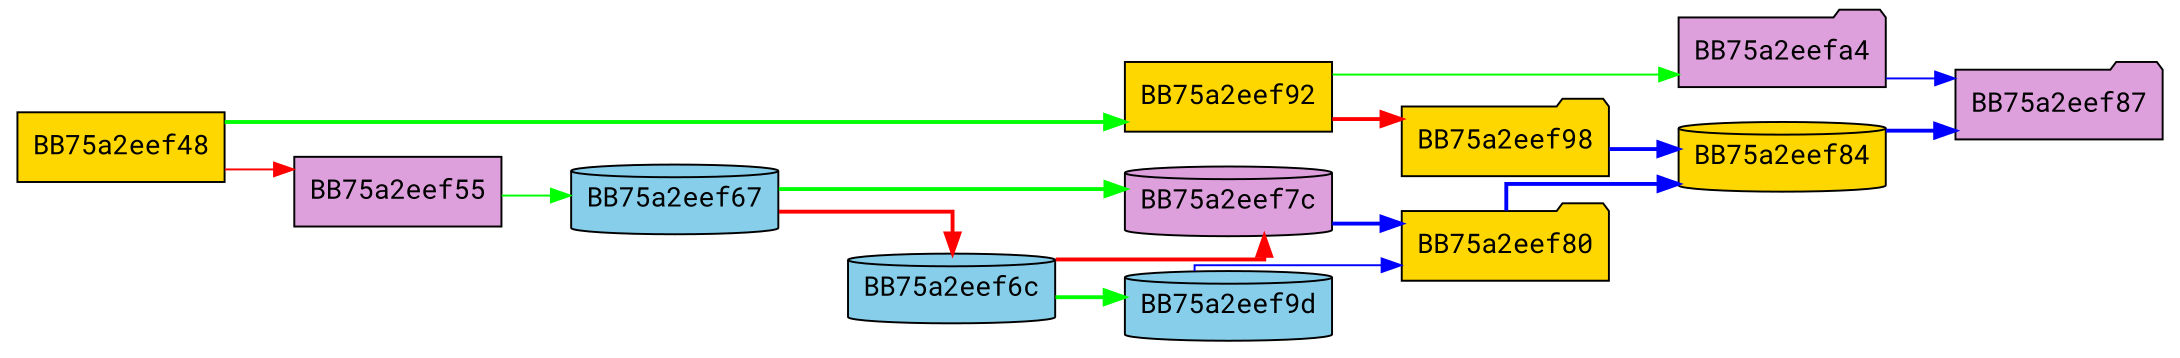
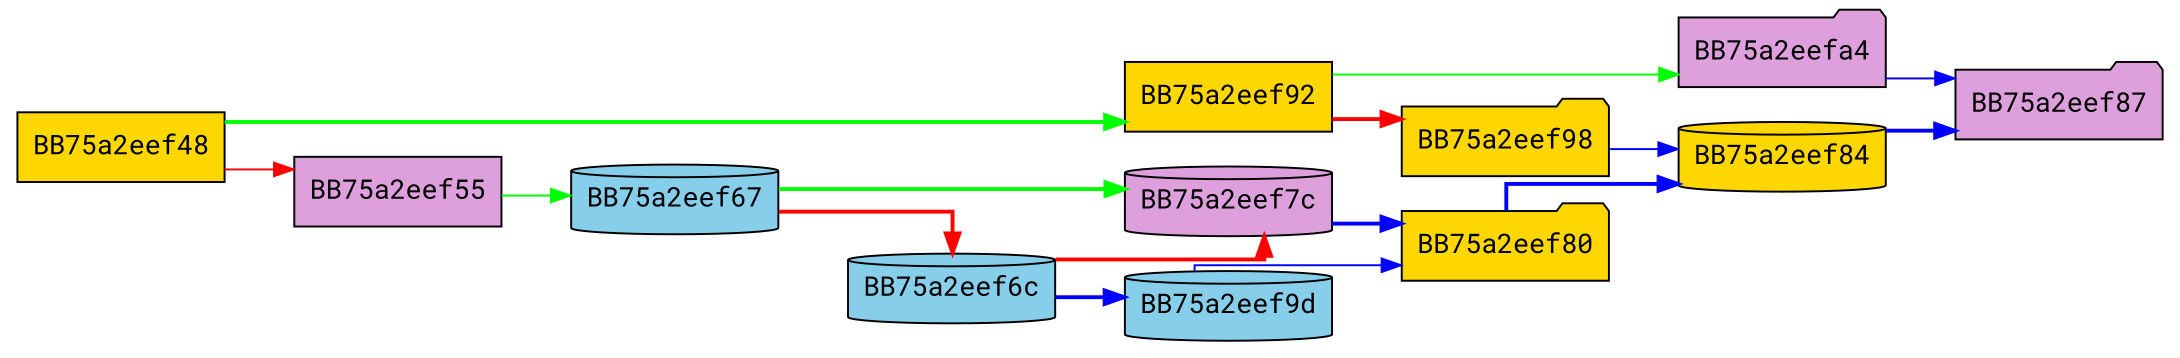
edge "BB75a2eef98" -> "BB75a2eef84": style bold -> solid
edge "BB75a2eef6c" -> "BB75a2eef9d": color green -> blue
